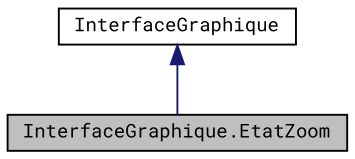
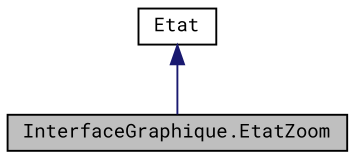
node "InterfaceGraphique": label "InterfaceGraphique" -> "Etat"
